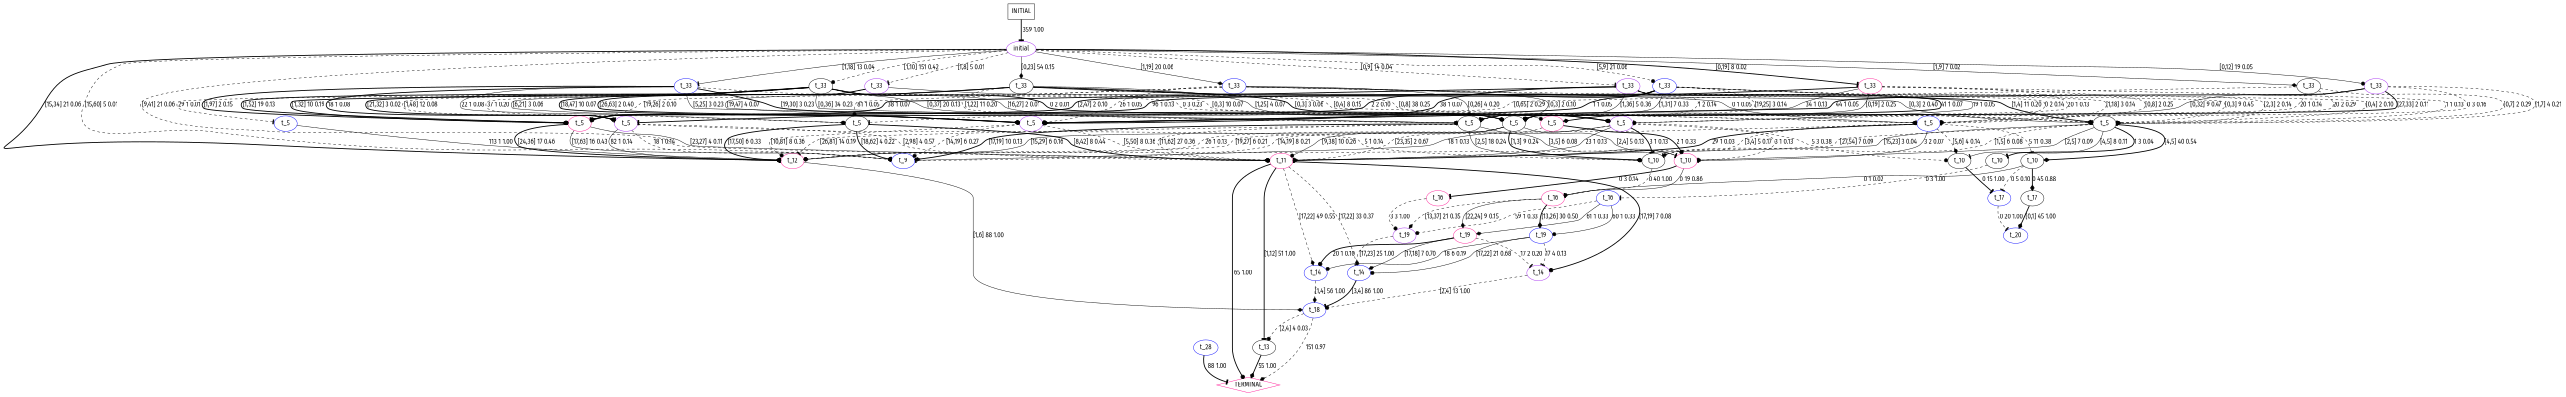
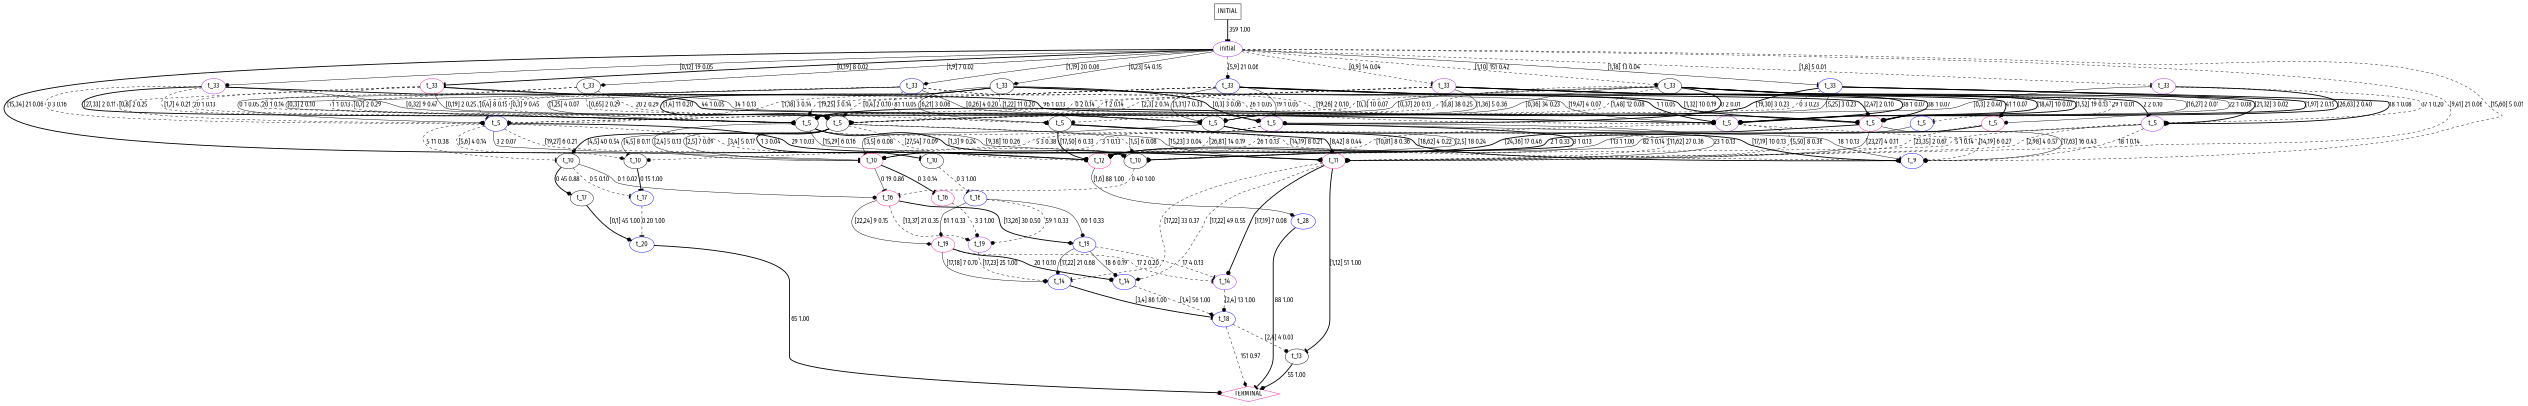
edge "t_11" -> "TERMINAL": now "t_20" -> "TERMINAL"
edge "t_12" -> "t_18": now "t_12" -> "t_28"
